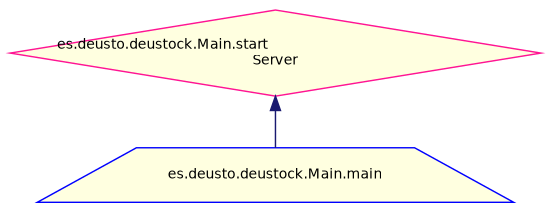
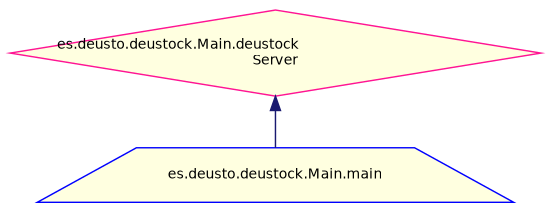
node "es.deusto.deustock.Main.start Server": label "es.deusto.deustock.Main.start Server" -> "es.deusto.deustock.Main.deustock Server"
